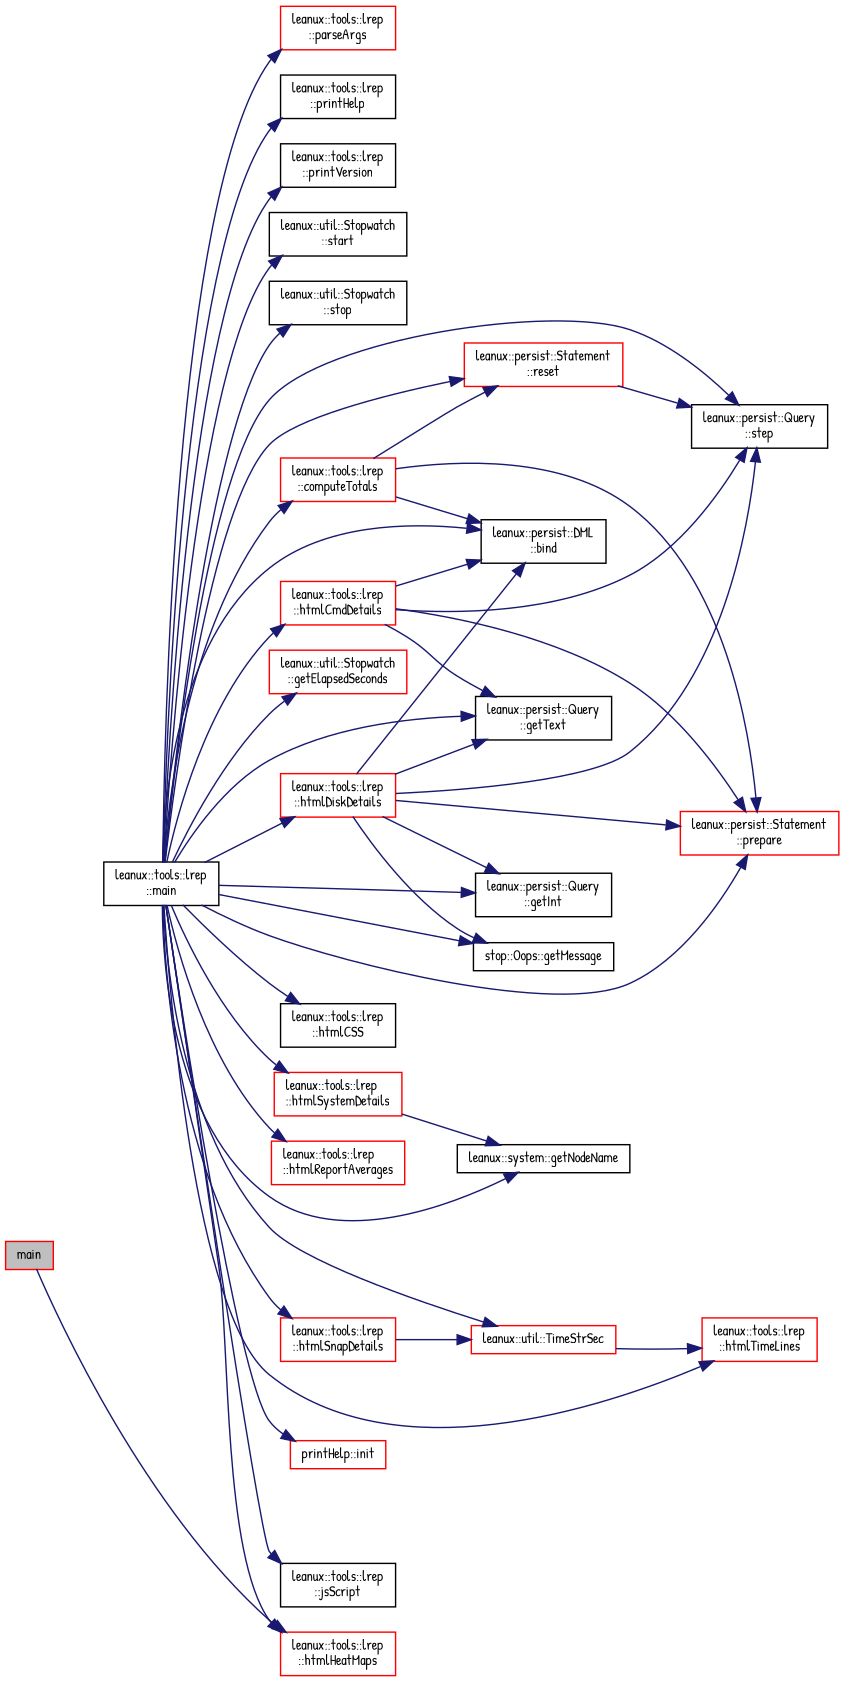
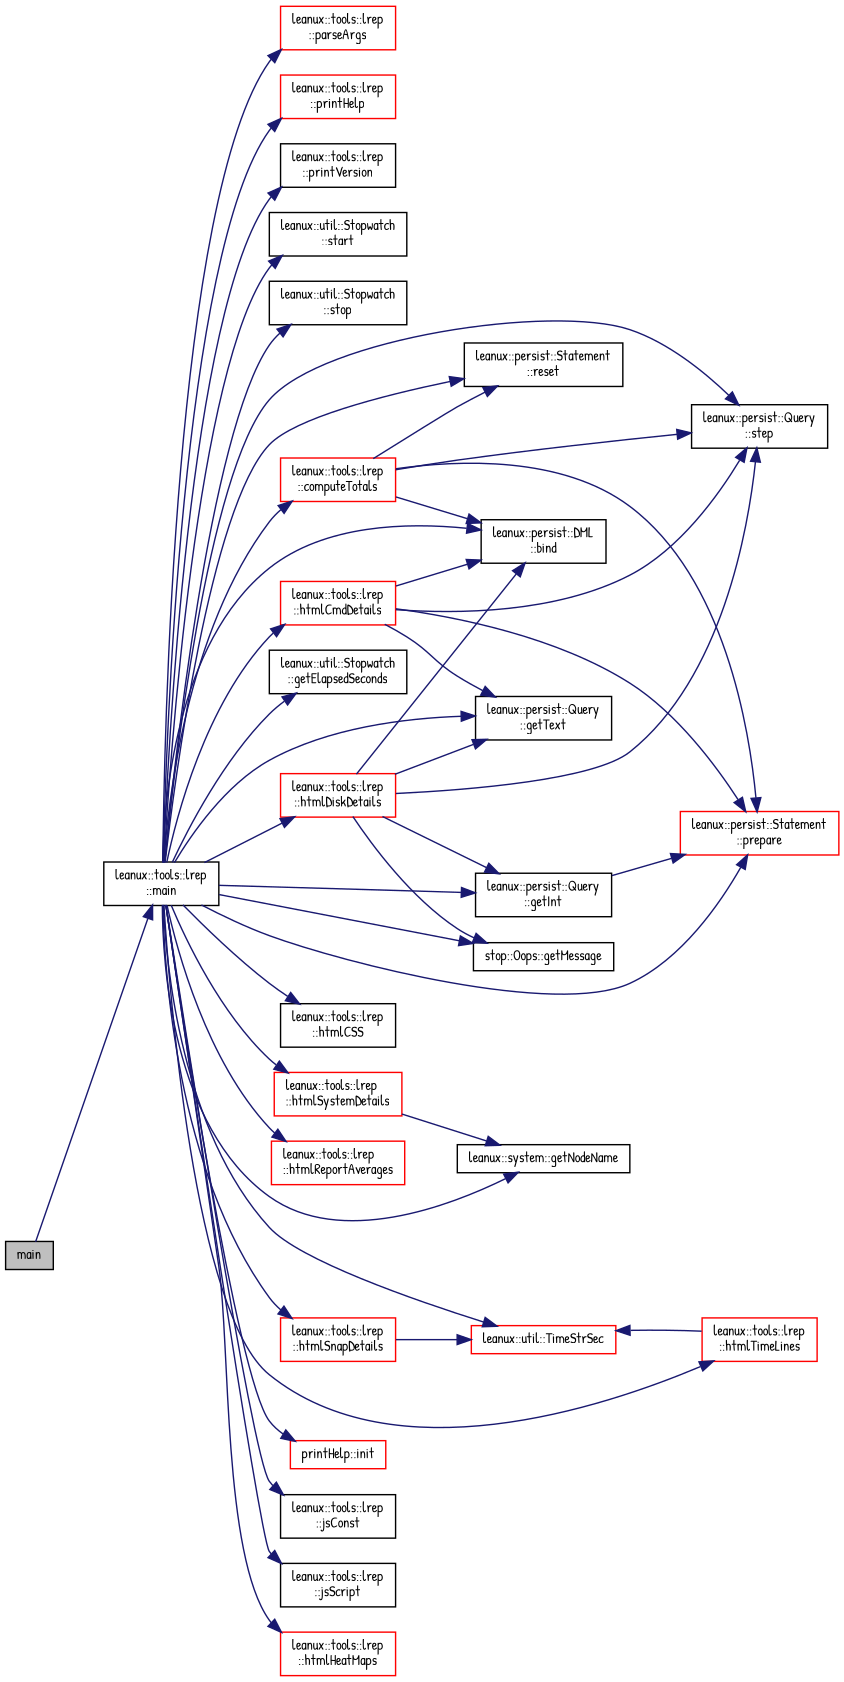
node "leanux::tools::lrep ::printHelp": color black -> red
node "leanux::persist::Statement ::reset": color red -> black
edge "leanux::persist::Statement ::reset" -> "leanux::persist::Query ::step": now "leanux::tools::lrep ::computeTotals" -> "leanux::persist::Query ::step"
node "leanux::util::Stopwatch ::getElapsedSeconds": color red -> black
edge "leanux::tools::lrep ::htmlDiskDetails" -> "leanux::persist::Statement ::prepare": now "leanux::persist::Query ::getInt" -> "leanux::persist::Statement ::prepare"
node "main": color red -> black
edge "leanux::util::TimeStrSec" -> "leanux::tools::lrep ::htmlTimeLines": reversed
edge "main" -> "leanux::tools::lrep ::htmlHeatMaps": now "main" -> "leanux::tools::lrep ::main"
node "leanux::tools::lrep ::jsConst": added
